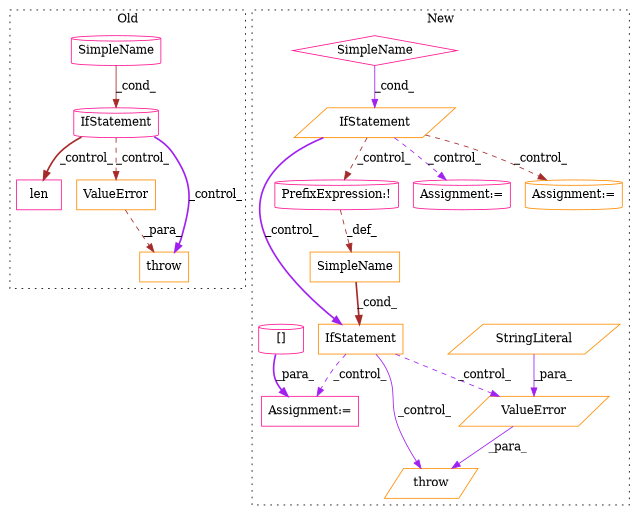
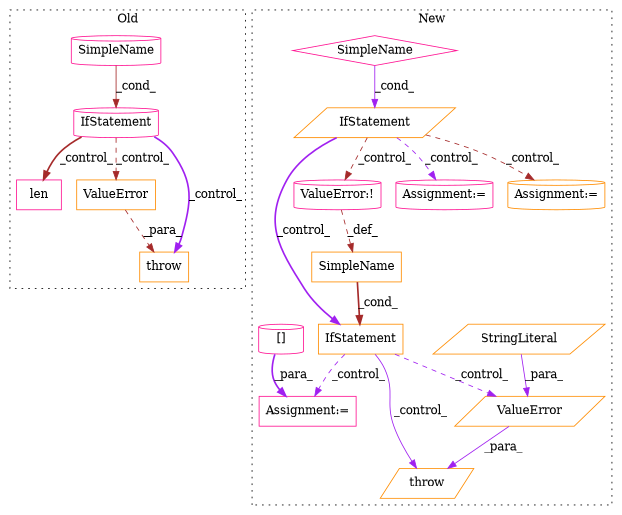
node "PrefixExpression:!": label "PrefixExpression:!" -> "ValueError:!"
